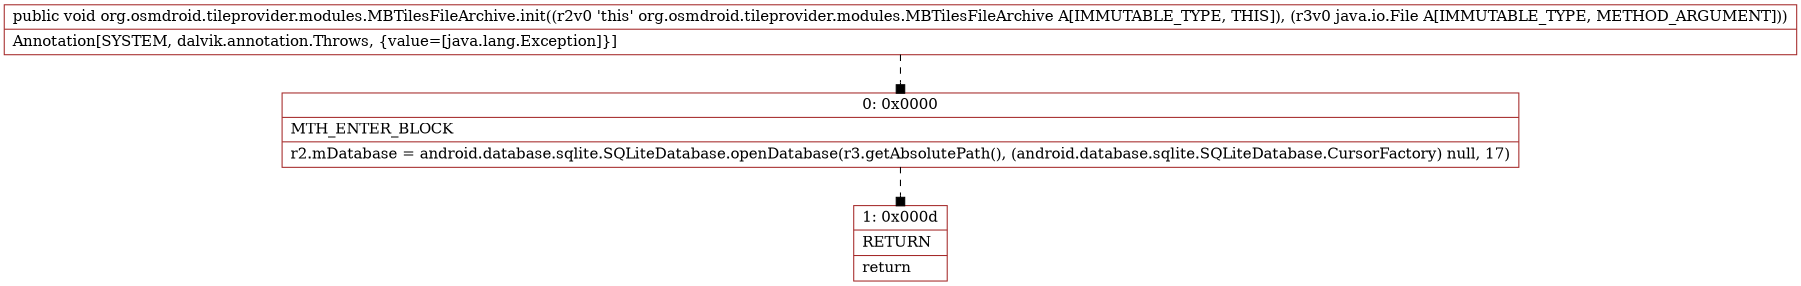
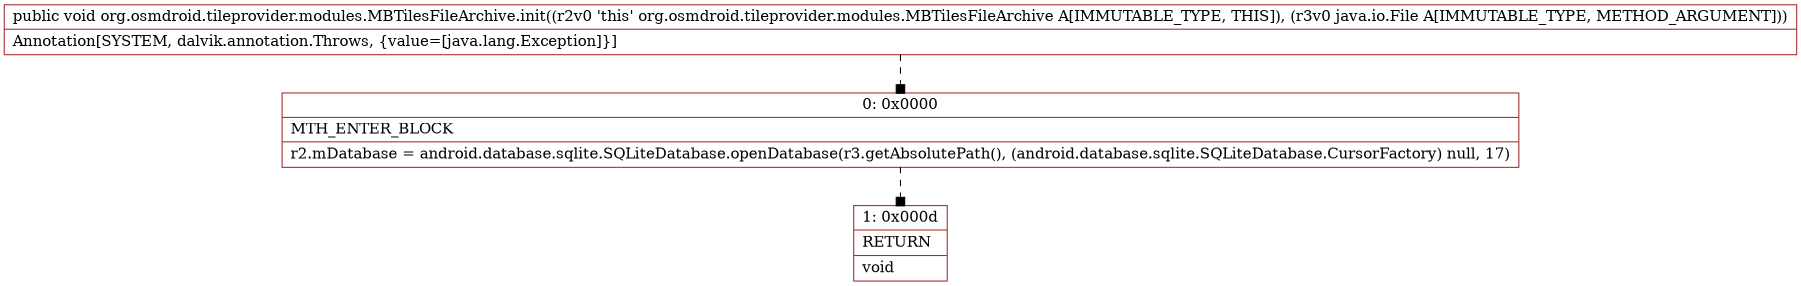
node "1: 0x000d": text "return" -> "void"
